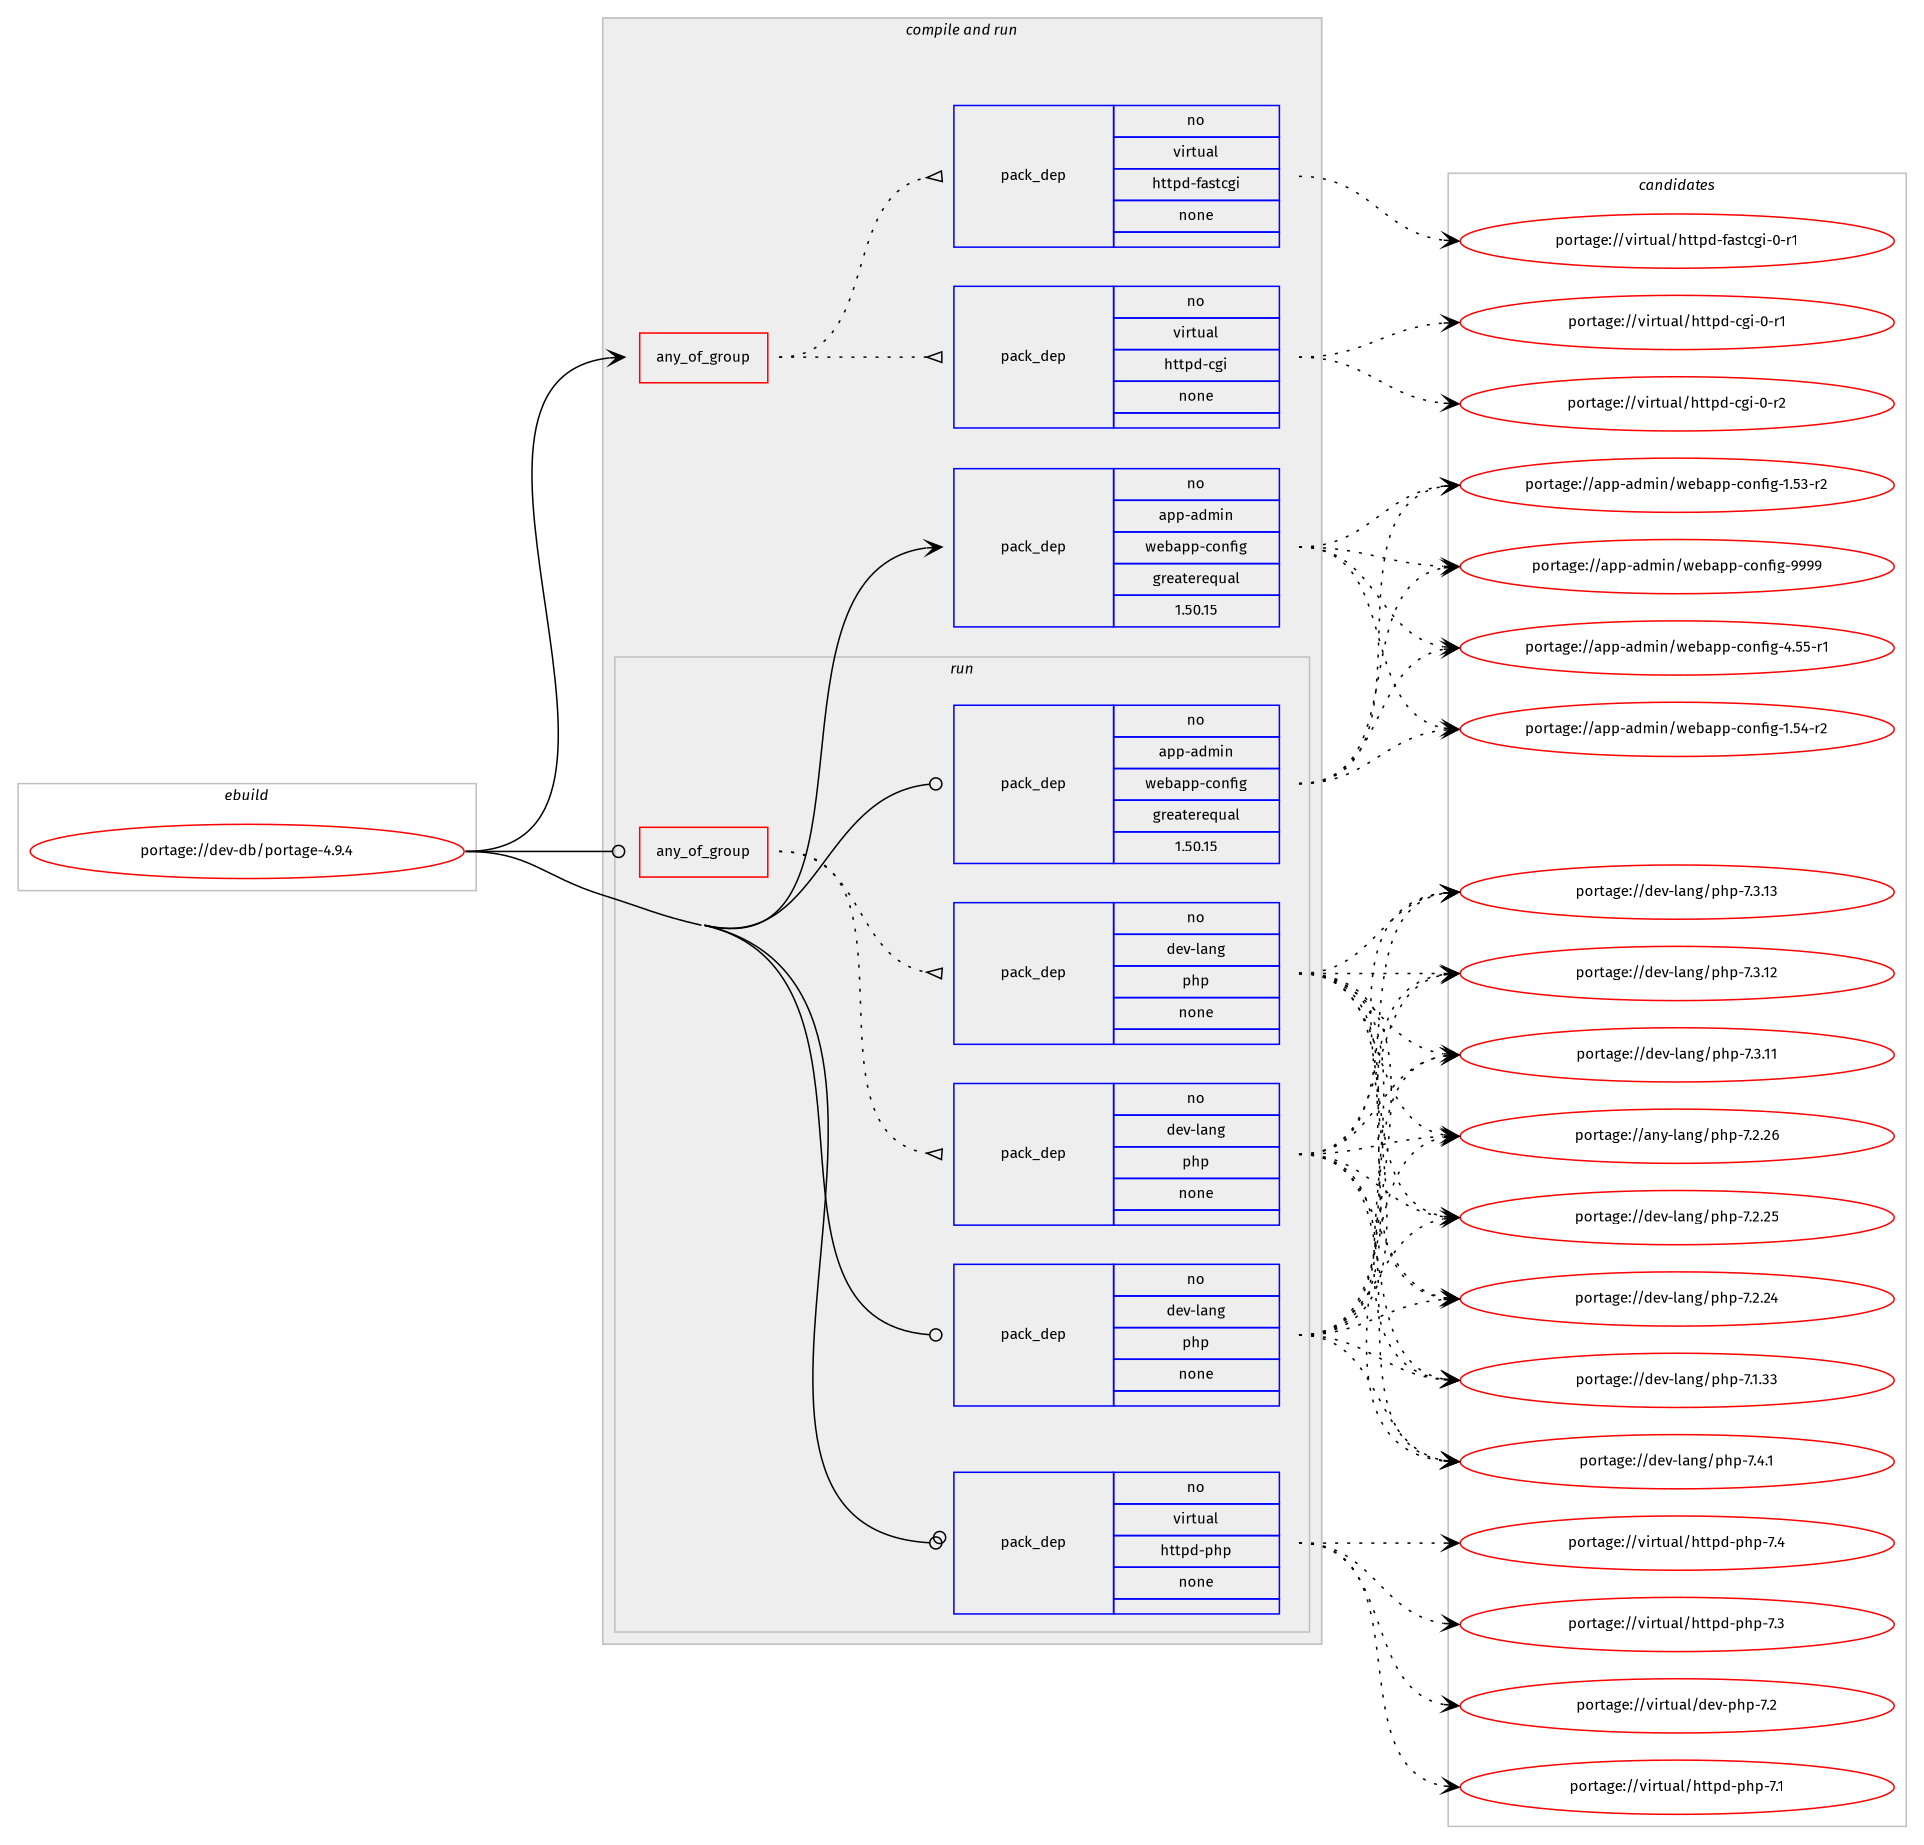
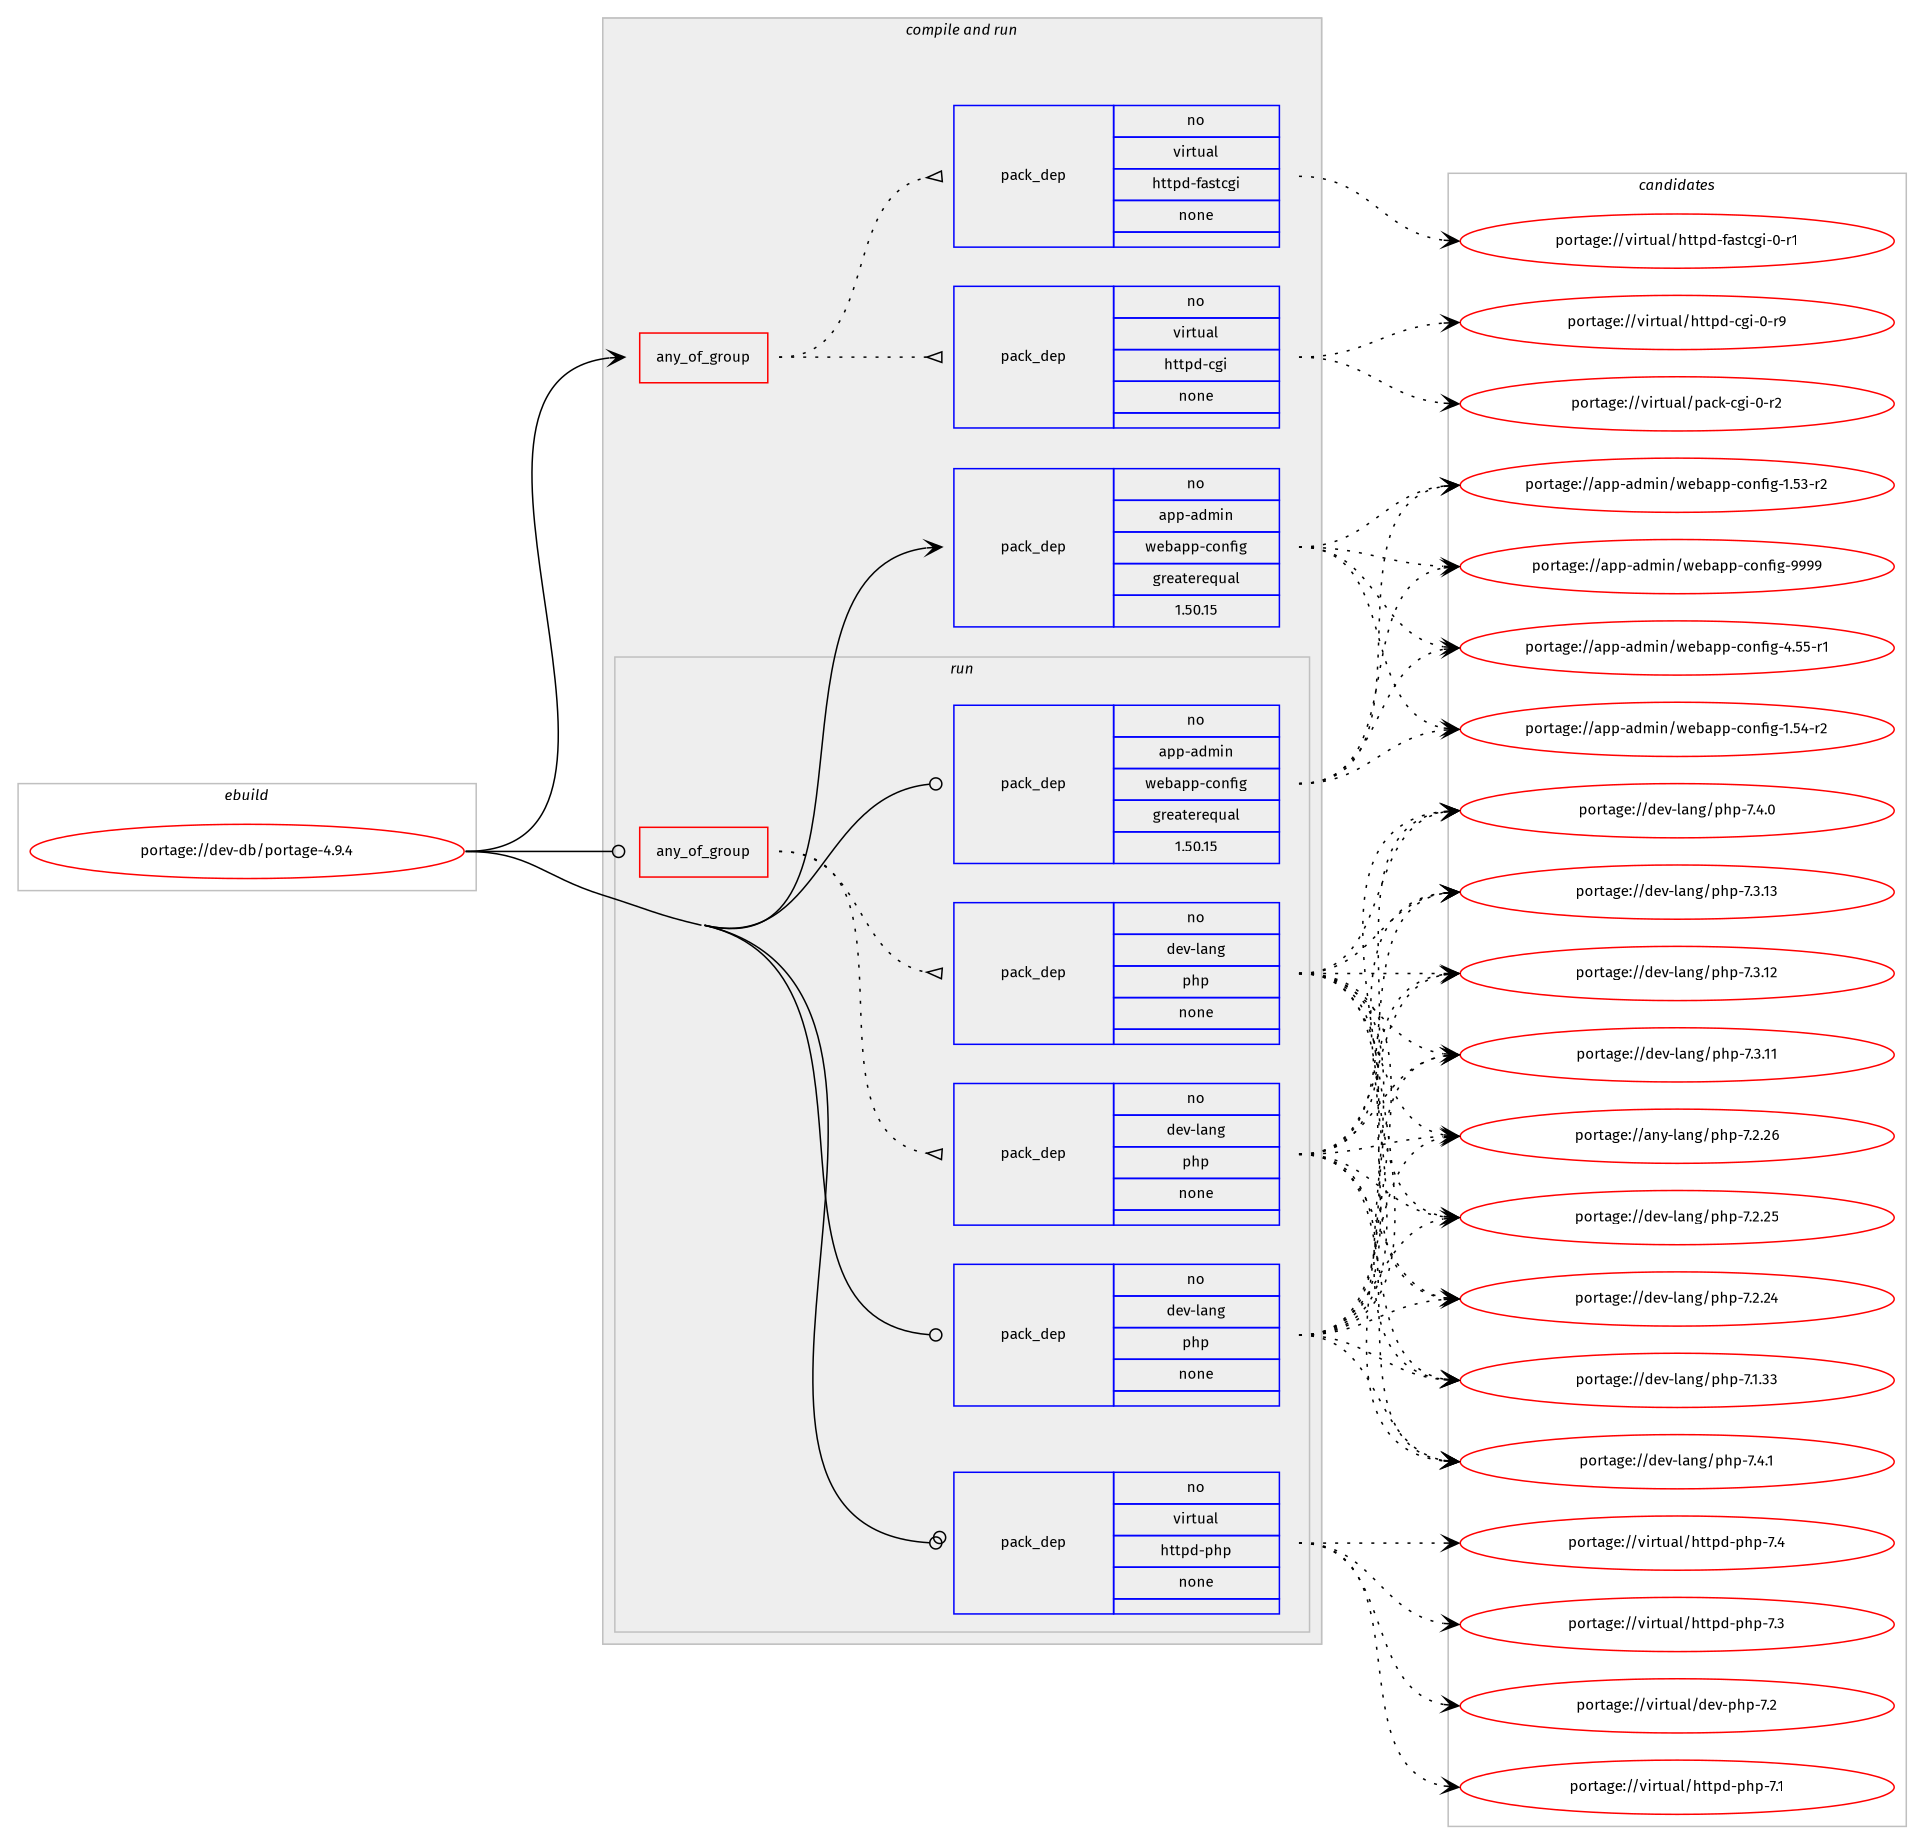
node "portage://virtual/httpd-cgi-0-r1": label "portage://virtual/httpd-cgi-0-r1" -> "portage://virtual/httpd-cgi-0-r9"
node "portage://virtual/httpd-cgi-0-r2": label "portage://virtual/httpd-cgi-0-r2" -> "portage://virtual/pack-cgi-0-r2"
node "portage://dev-lang/php-7.4.0": added
